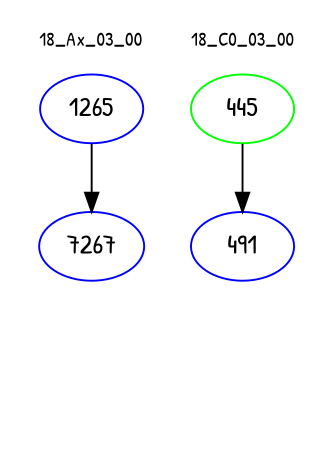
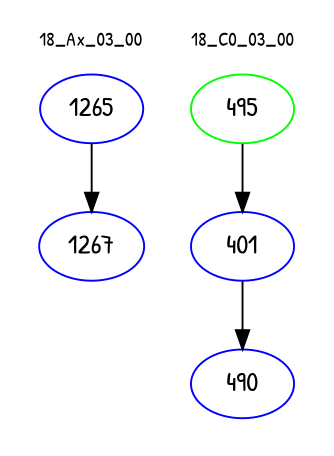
node "445": label "445" -> "495"
node "7267": label "7267" -> "1267"
node "491": label "491" -> "401"
node "490": added
